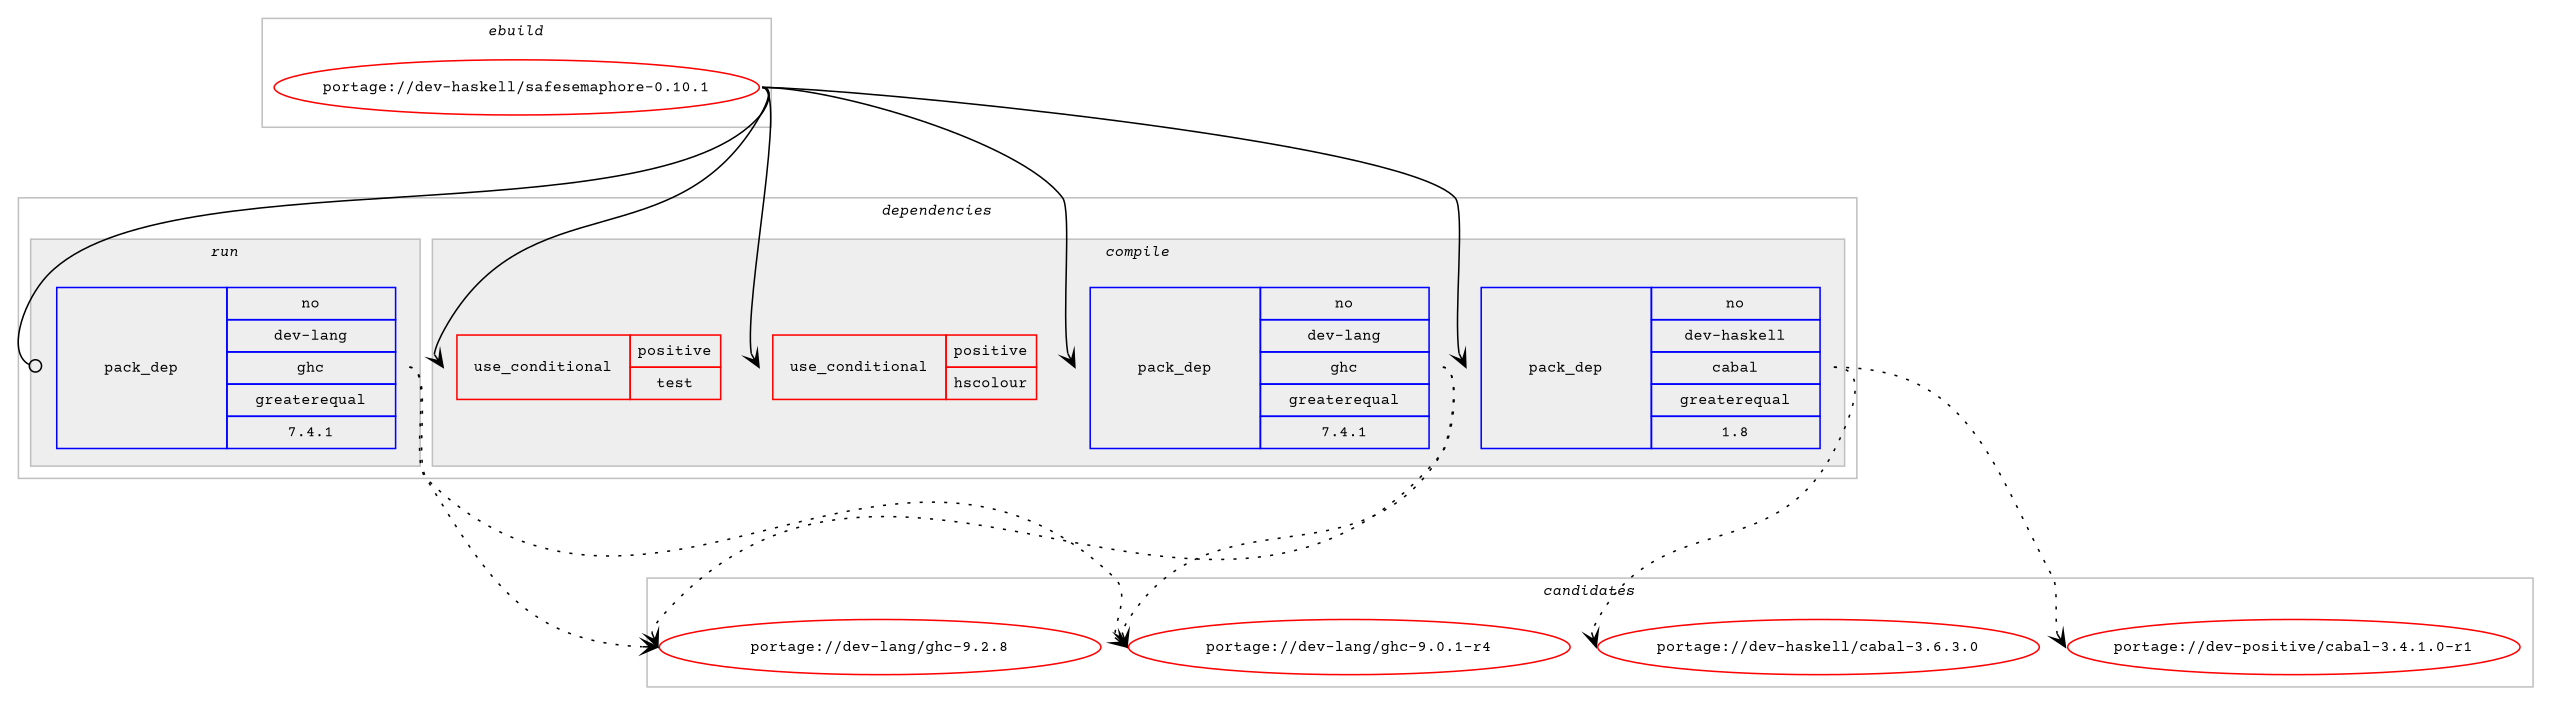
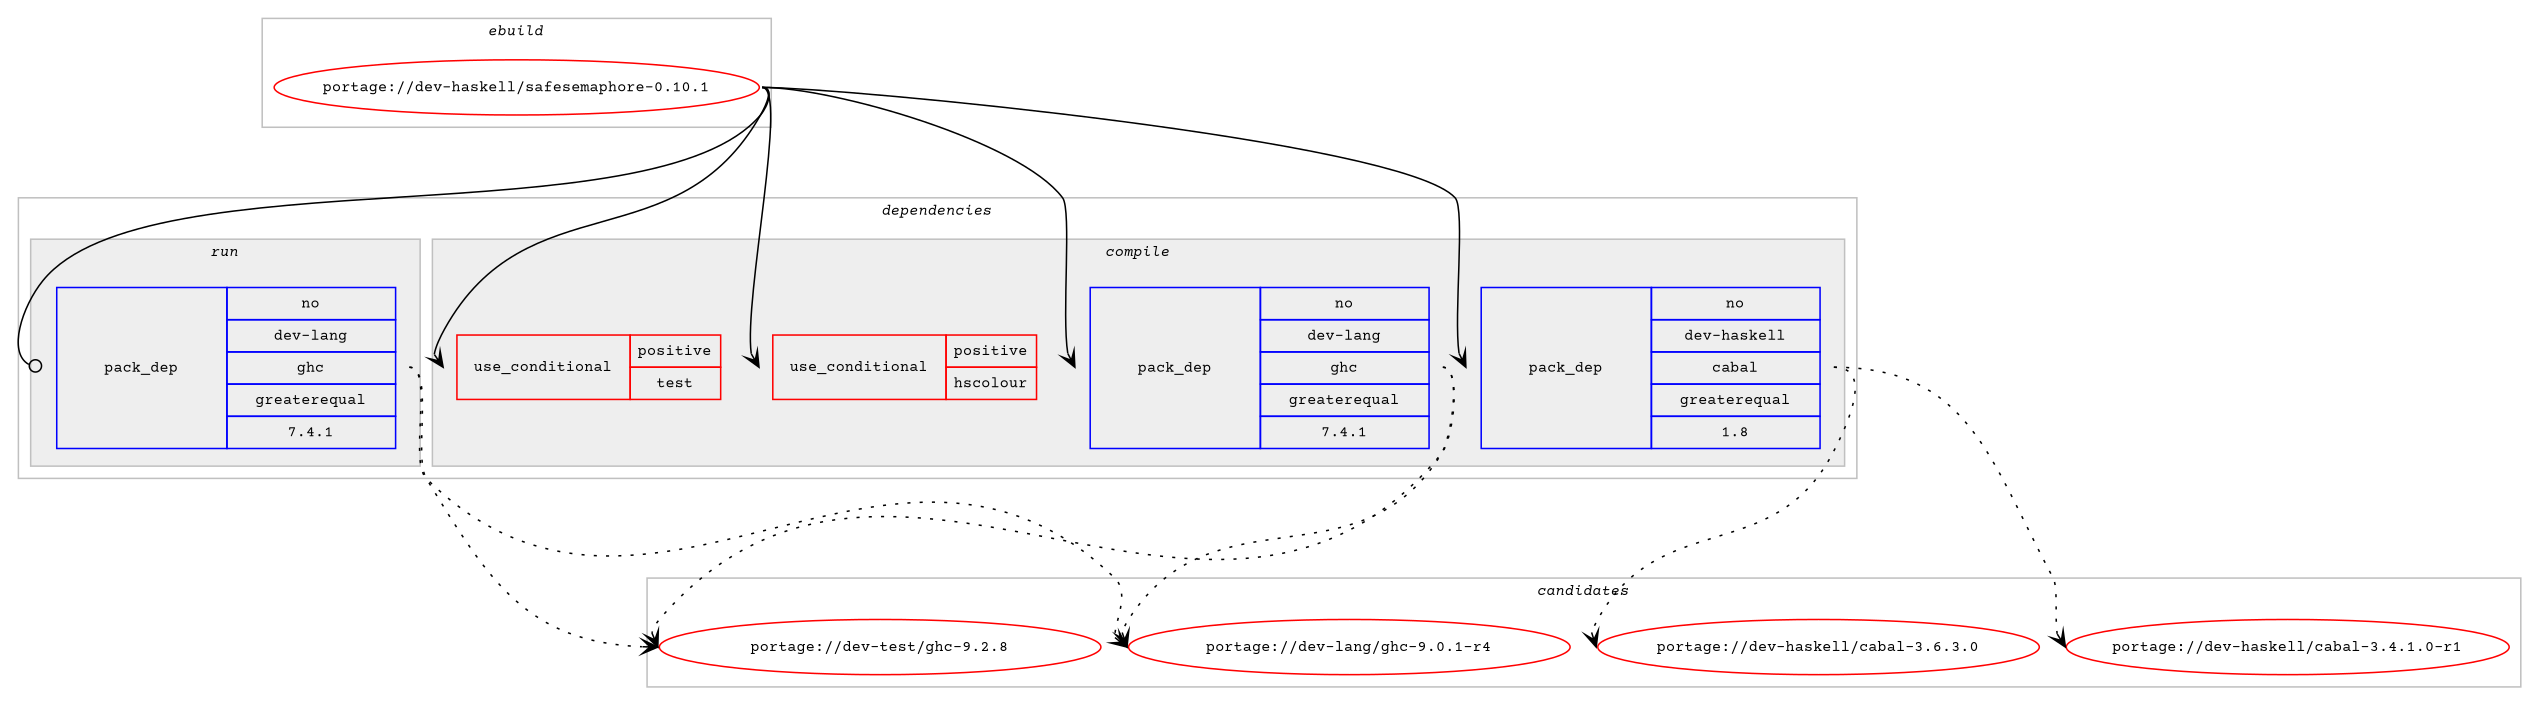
node "portage://dev-lang/ghc-9.2.8": label "portage://dev-lang/ghc-9.2.8" -> "portage://dev-test/ghc-9.2.8"
node "portage://dev-positive/cabal-3.4.1.0-r1": label "portage://dev-positive/cabal-3.4.1.0-r1" -> "portage://dev-haskell/cabal-3.4.1.0-r1"
